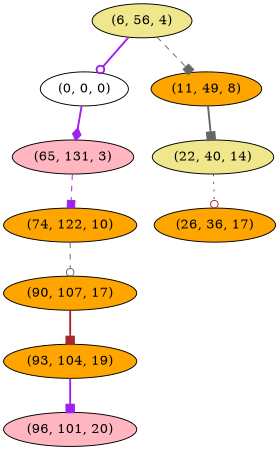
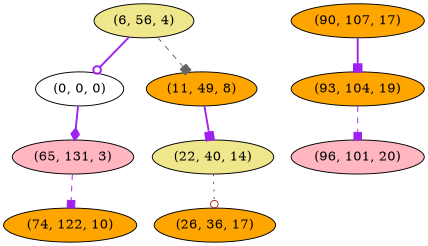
edge "(11, 49, 8)" -> "(22, 40, 14)": color gray40 -> purple
edge "(74, 122, 10)" -> "(90, 107, 17)": removed
edge "(90, 107, 17)" -> "(93, 104, 19)": color brown -> purple
edge "(93, 104, 19)" -> "(96, 101, 20)": style bold -> dashed
